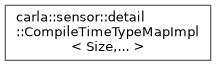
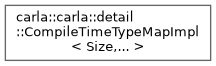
node "carla::sensor::detail ::CompileTimeTypeMapImpl < Size,... >": label "carla::sensor::detail ::CompileTimeTypeMapImpl < Size,... >" -> "carla::carla::detail ::CompileTimeTypeMapImpl < Size,... >"
